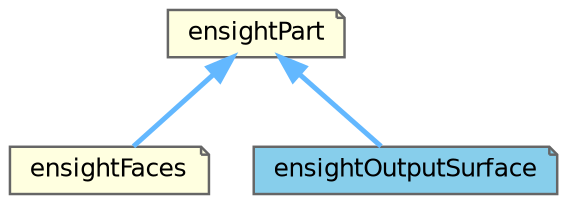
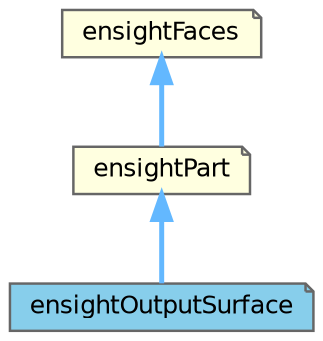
edge "ensightFaces" -> "ensightPart": reversed
